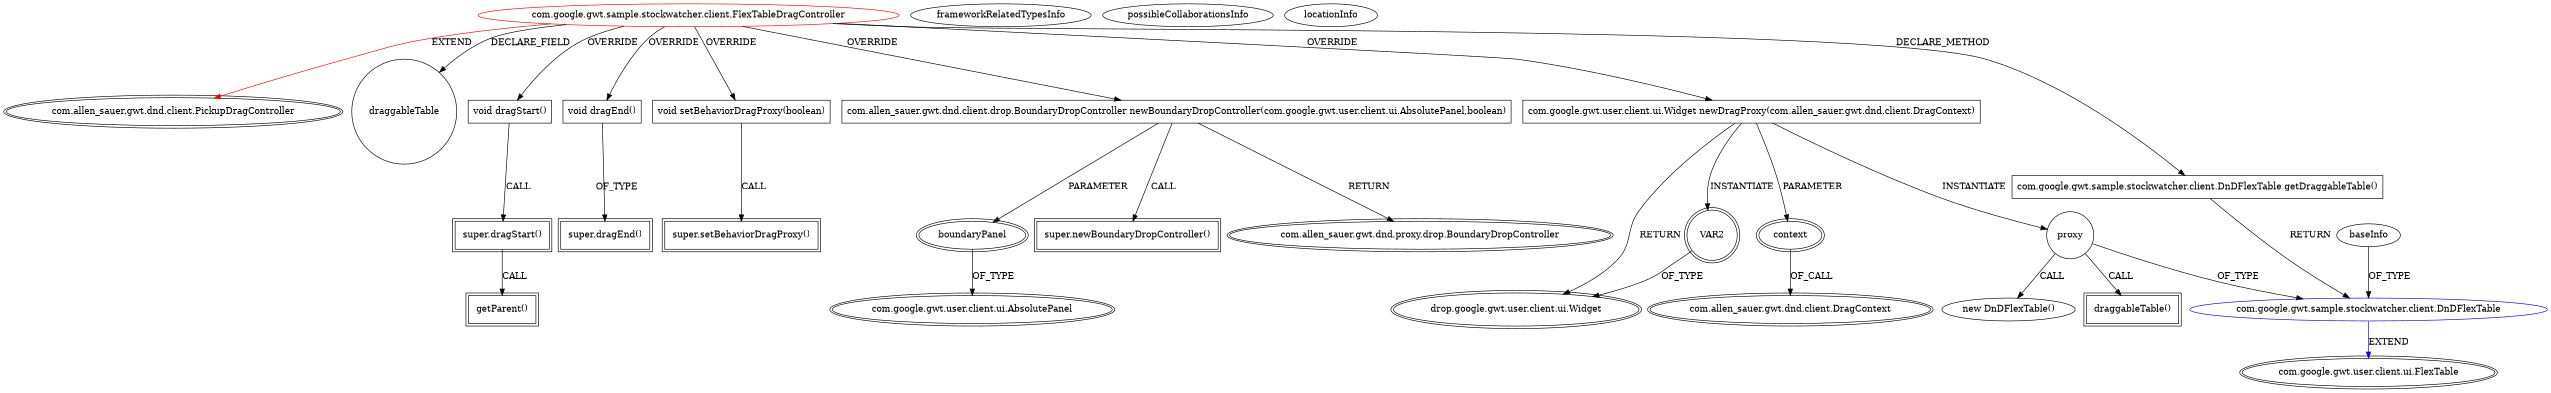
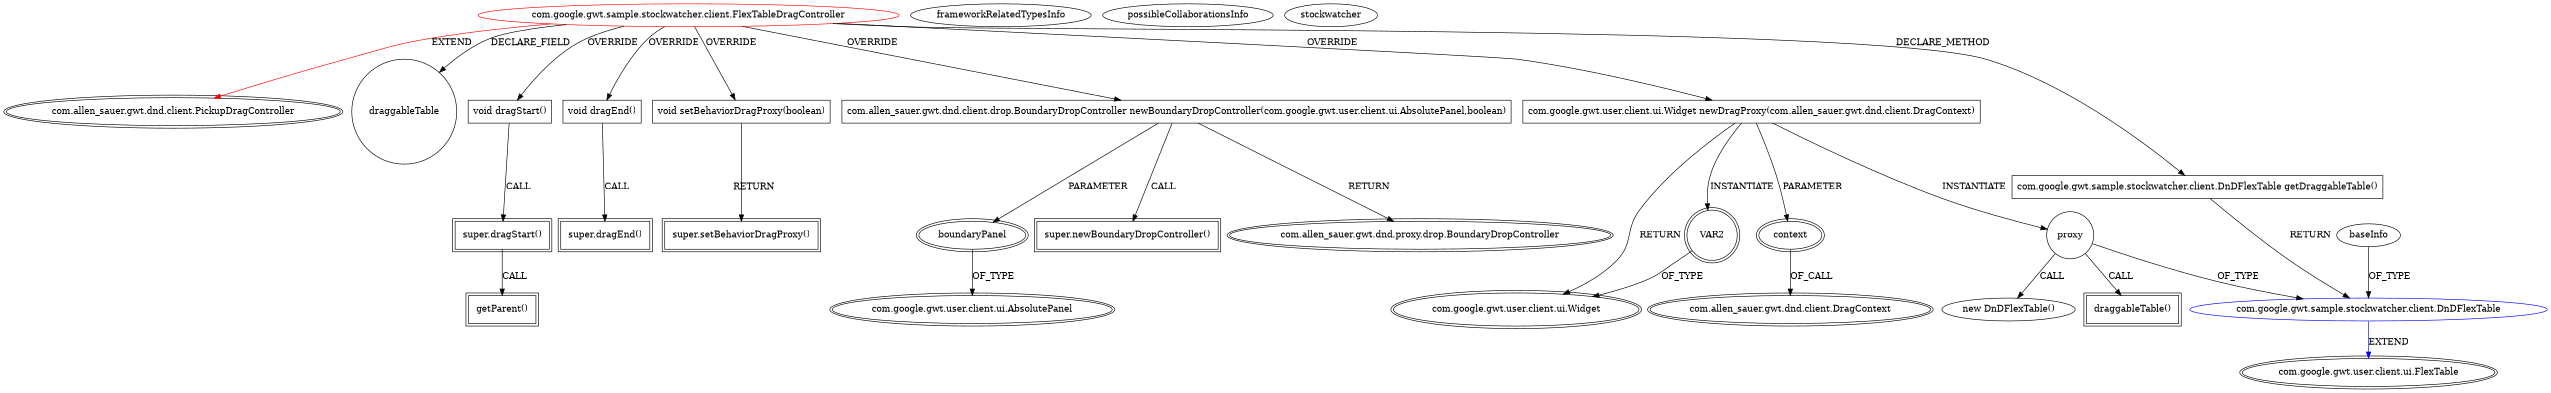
node "locationInfo": label "locationInfo" -> "stockwatcher"
edge "void dragEnd()" -> "super.dragEnd()": label "OF_TYPE" -> "CALL"
edge "void setBehaviorDragProxy(boolean)" -> "super.setBehaviorDragProxy()": label "CALL" -> "RETURN"
node "drop.google.gwt.user.client.ui.Widget": label "drop.google.gwt.user.client.ui.Widget" -> "com.google.gwt.user.client.ui.Widget"
